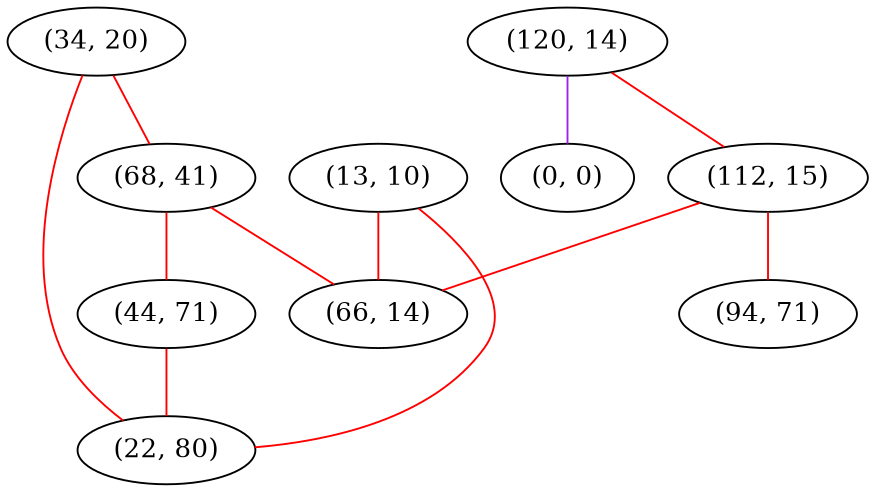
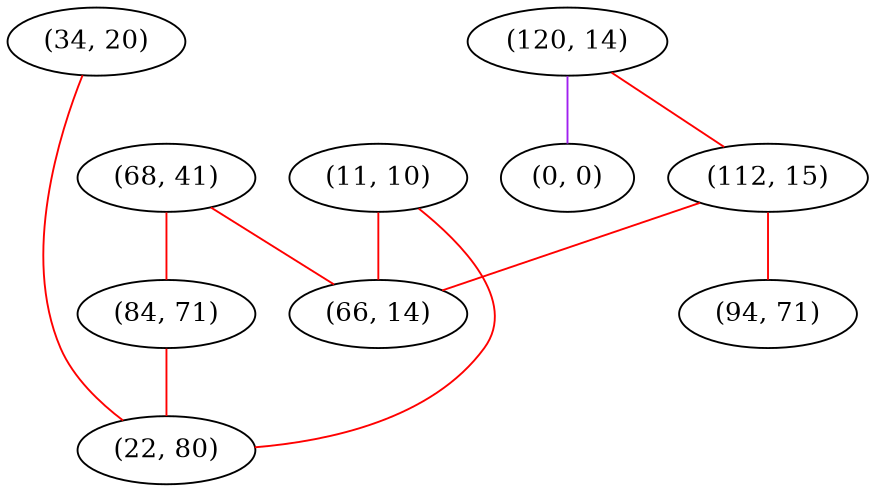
edge "(34, 20)" -- "(68, 41)": removed
node "(13, 10)": label "(13, 10)" -> "(11, 10)"
node "(44, 71)": label "(44, 71)" -> "(84, 71)"
